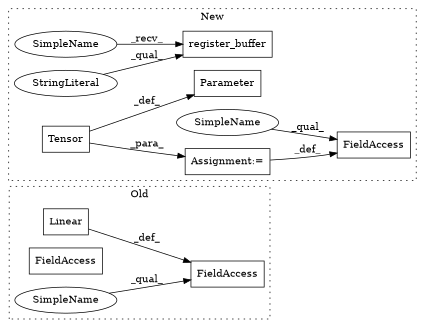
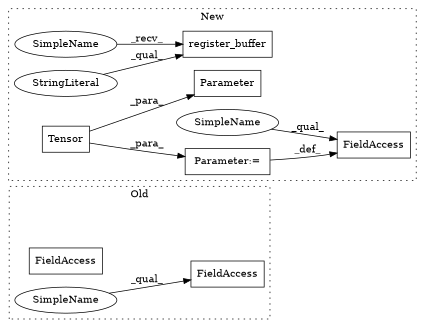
edge "Tensor" -> "Parameter": label "_def_" -> "_para_"
node "Assignment:=": label "Assignment:=" -> "Parameter:="
node "Linear": removed
